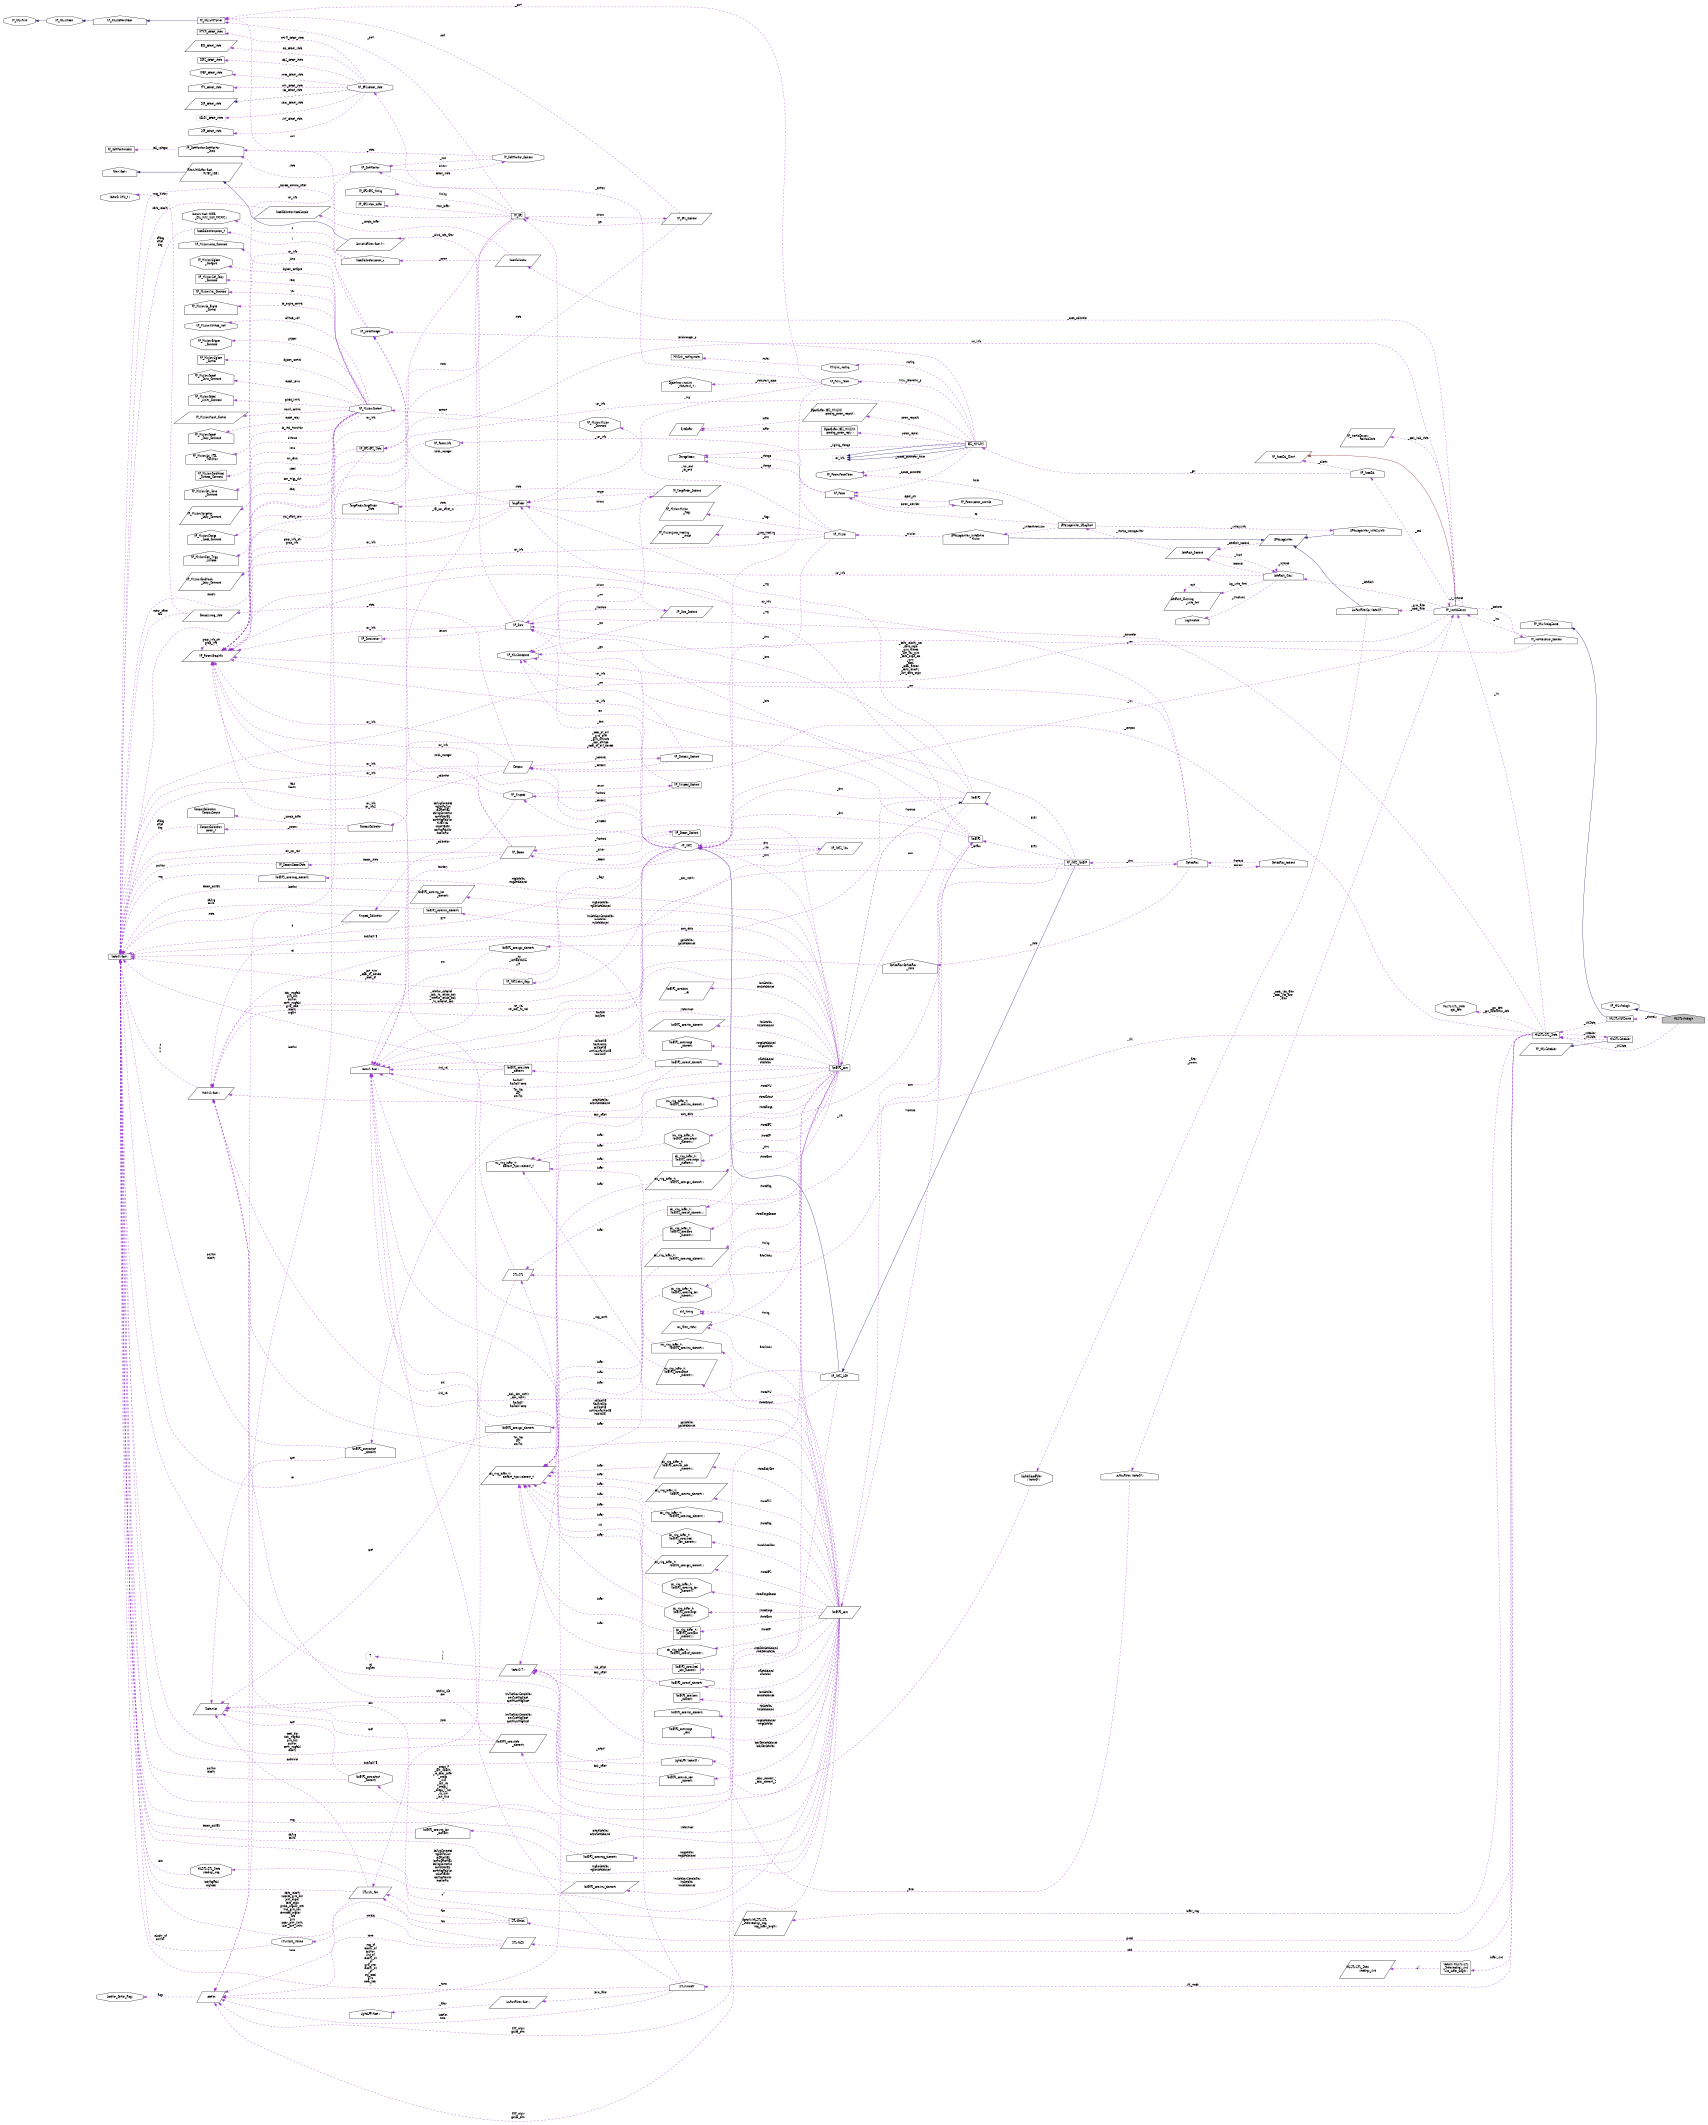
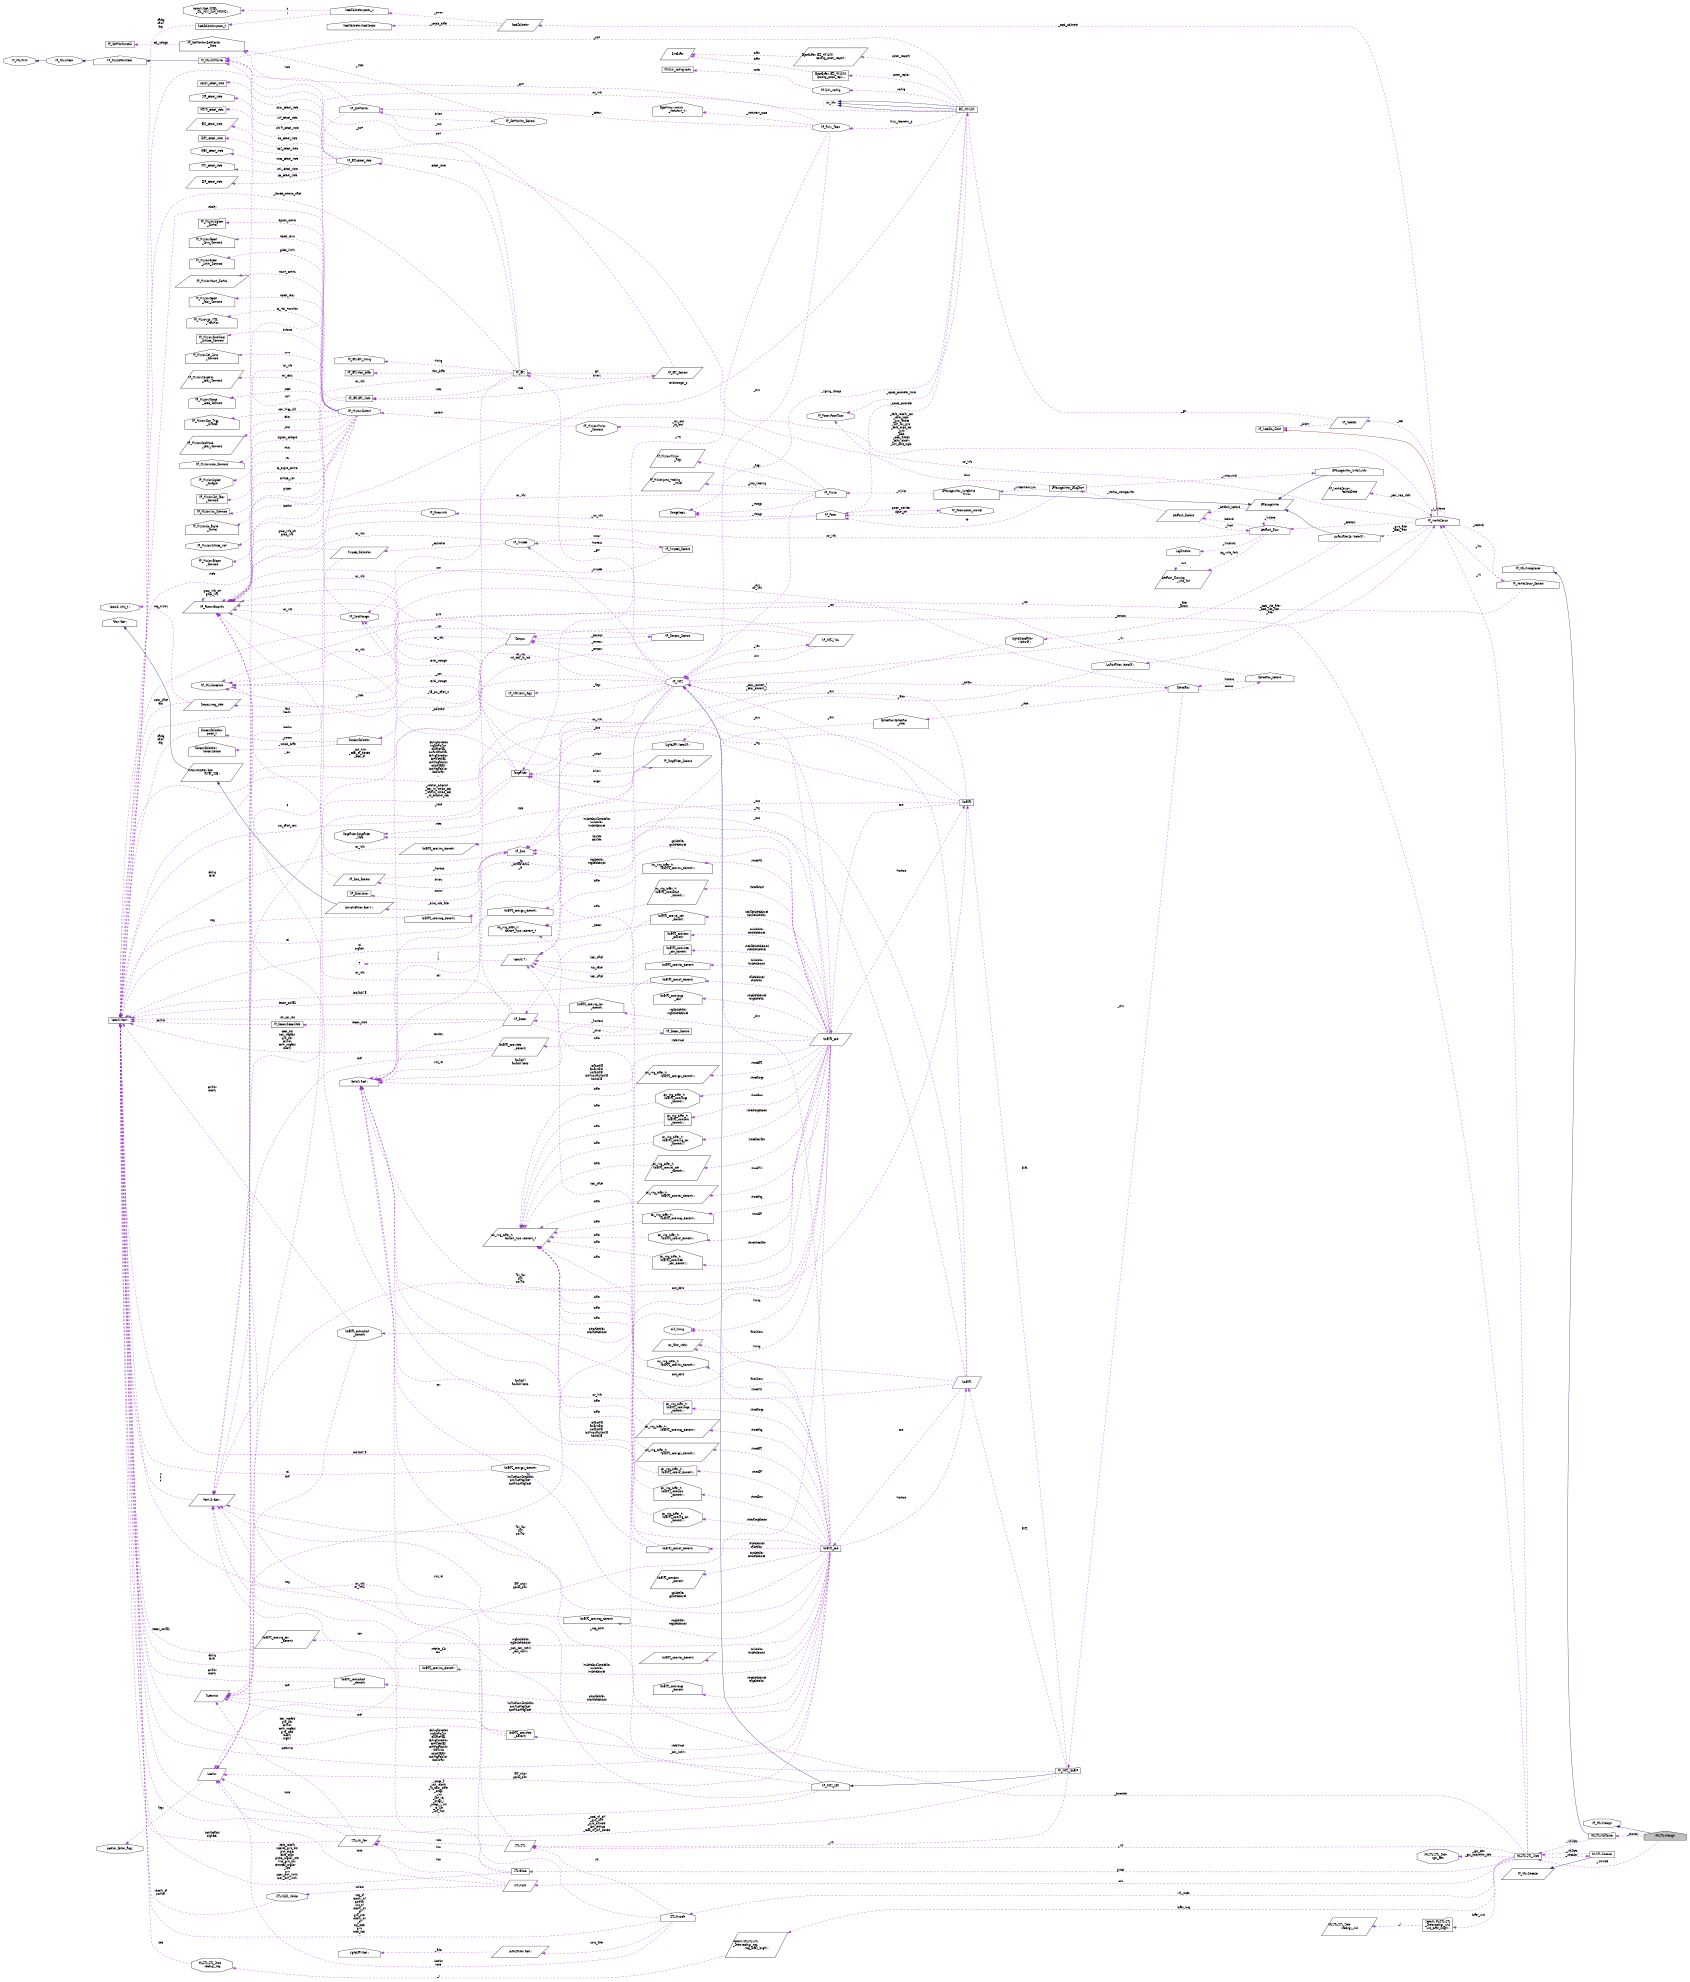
edge "GCS_MAVLINK" -> "AP_HAL::UARTDriver": added, label "_port"
edge "AP_GPS::detect_state" -> "SBP_detect_state": color midnightblue -> darkorchid3
node "UBLOX_detect_state": color grey75 -> black
node "AccelCalibrator::AccelSample": shape parallelogram -> house
node "AP_AccelCal_Client": shape parallelogram -> folder
node "AP_AccelCal": shape house -> parallelogram
node "RangeFinder::RangeFinder _State": shape house -> octagon
edge "AccelCalibrator::AccelSample" -> "Vector3< float >": removed, label "delta_velocity"
edge "OpticalFlow" -> "AP_HAL::Semaphore": now "OpticalFlow_backend" -> "AP_HAL::Semaphore"
edge "NavEKF2_core" -> "NavEKF2": color midnightblue -> darkorchid3
node "NavEKF2_core::baro _vel": label "NavEKF2_core::baro _vel" -> "NavEKF2_core::baro _elements"
node "imu_ring_buffer_t< NavEKF2_core::output _elements >": removed
